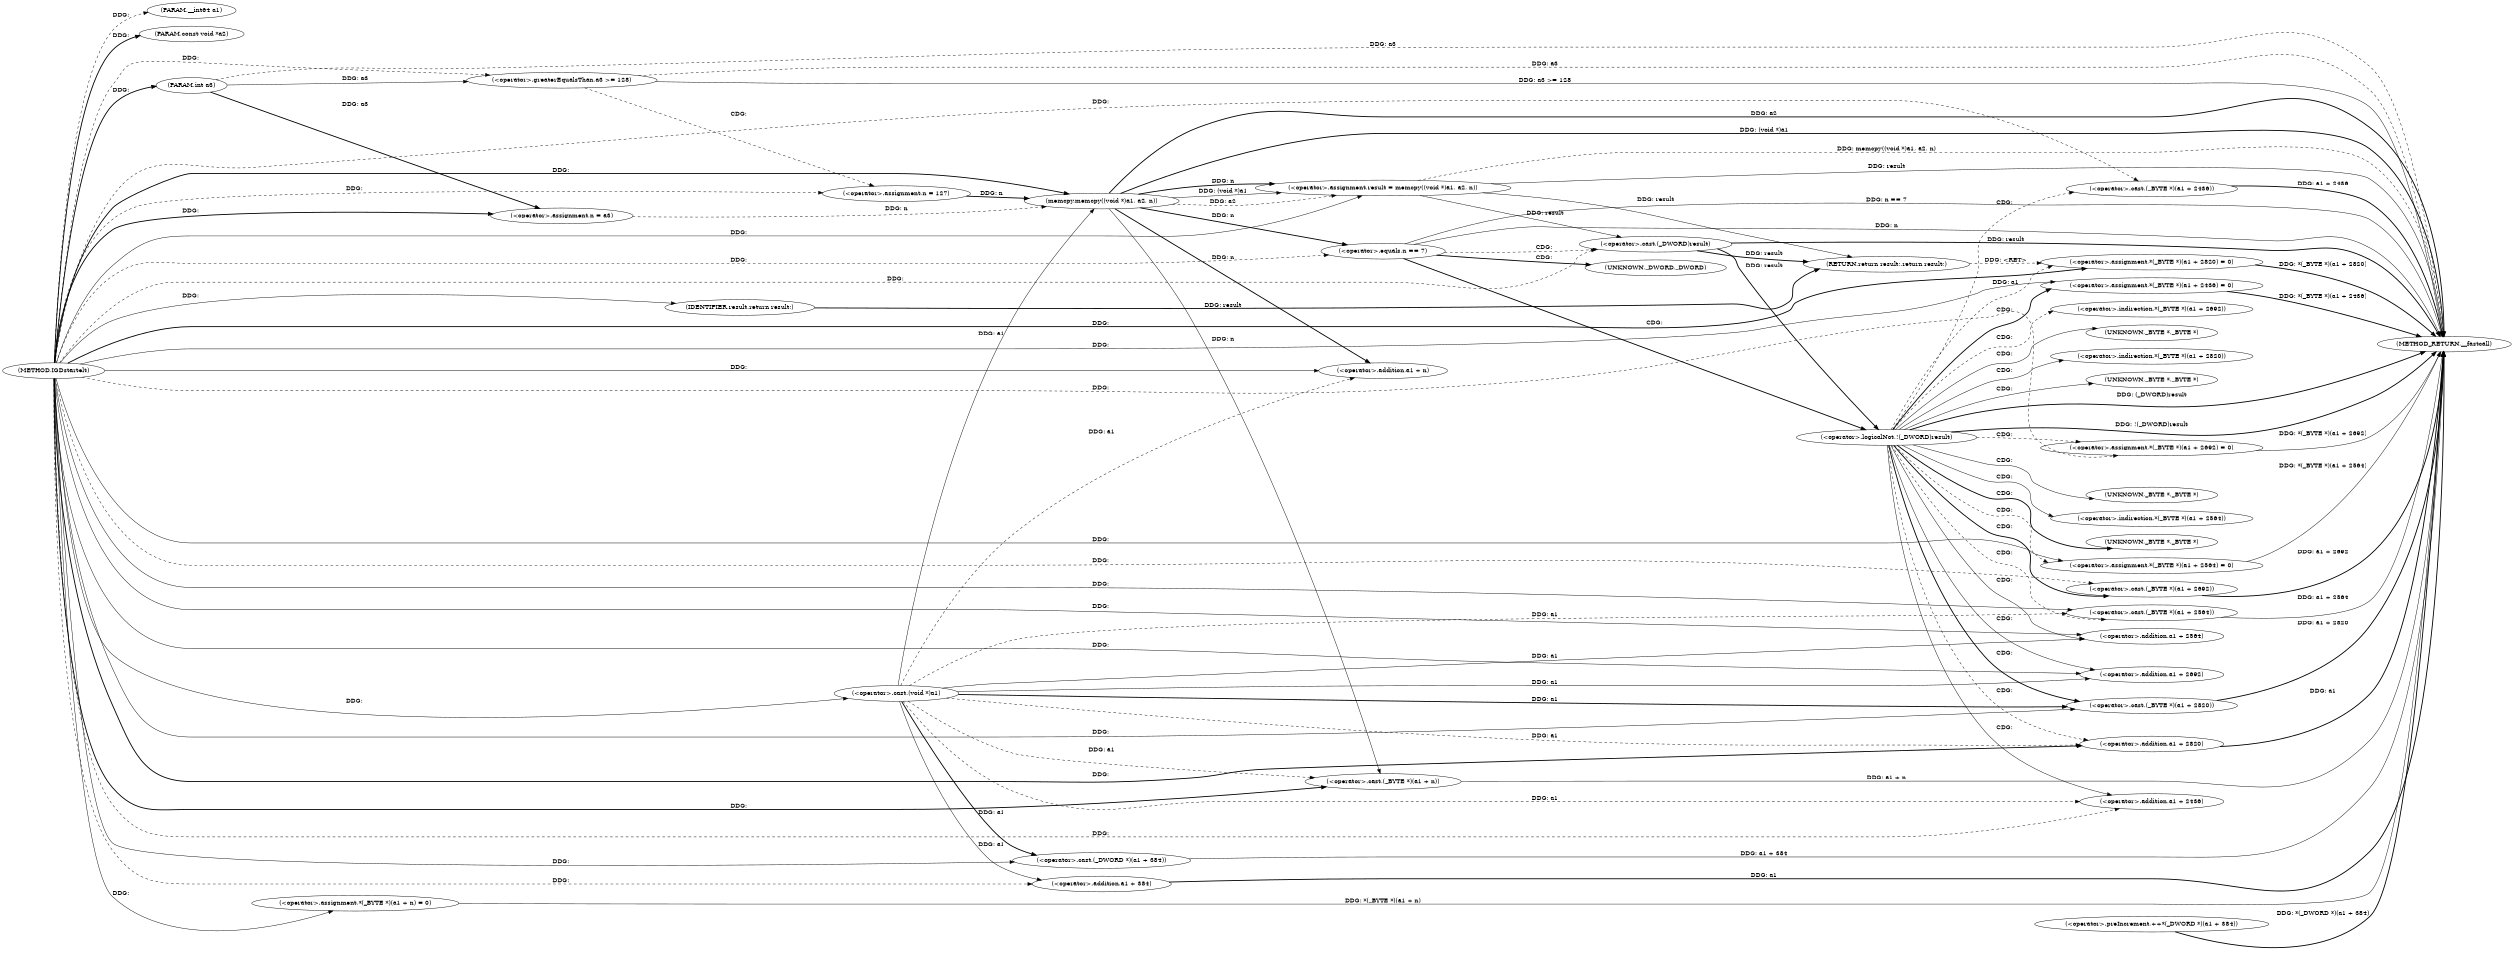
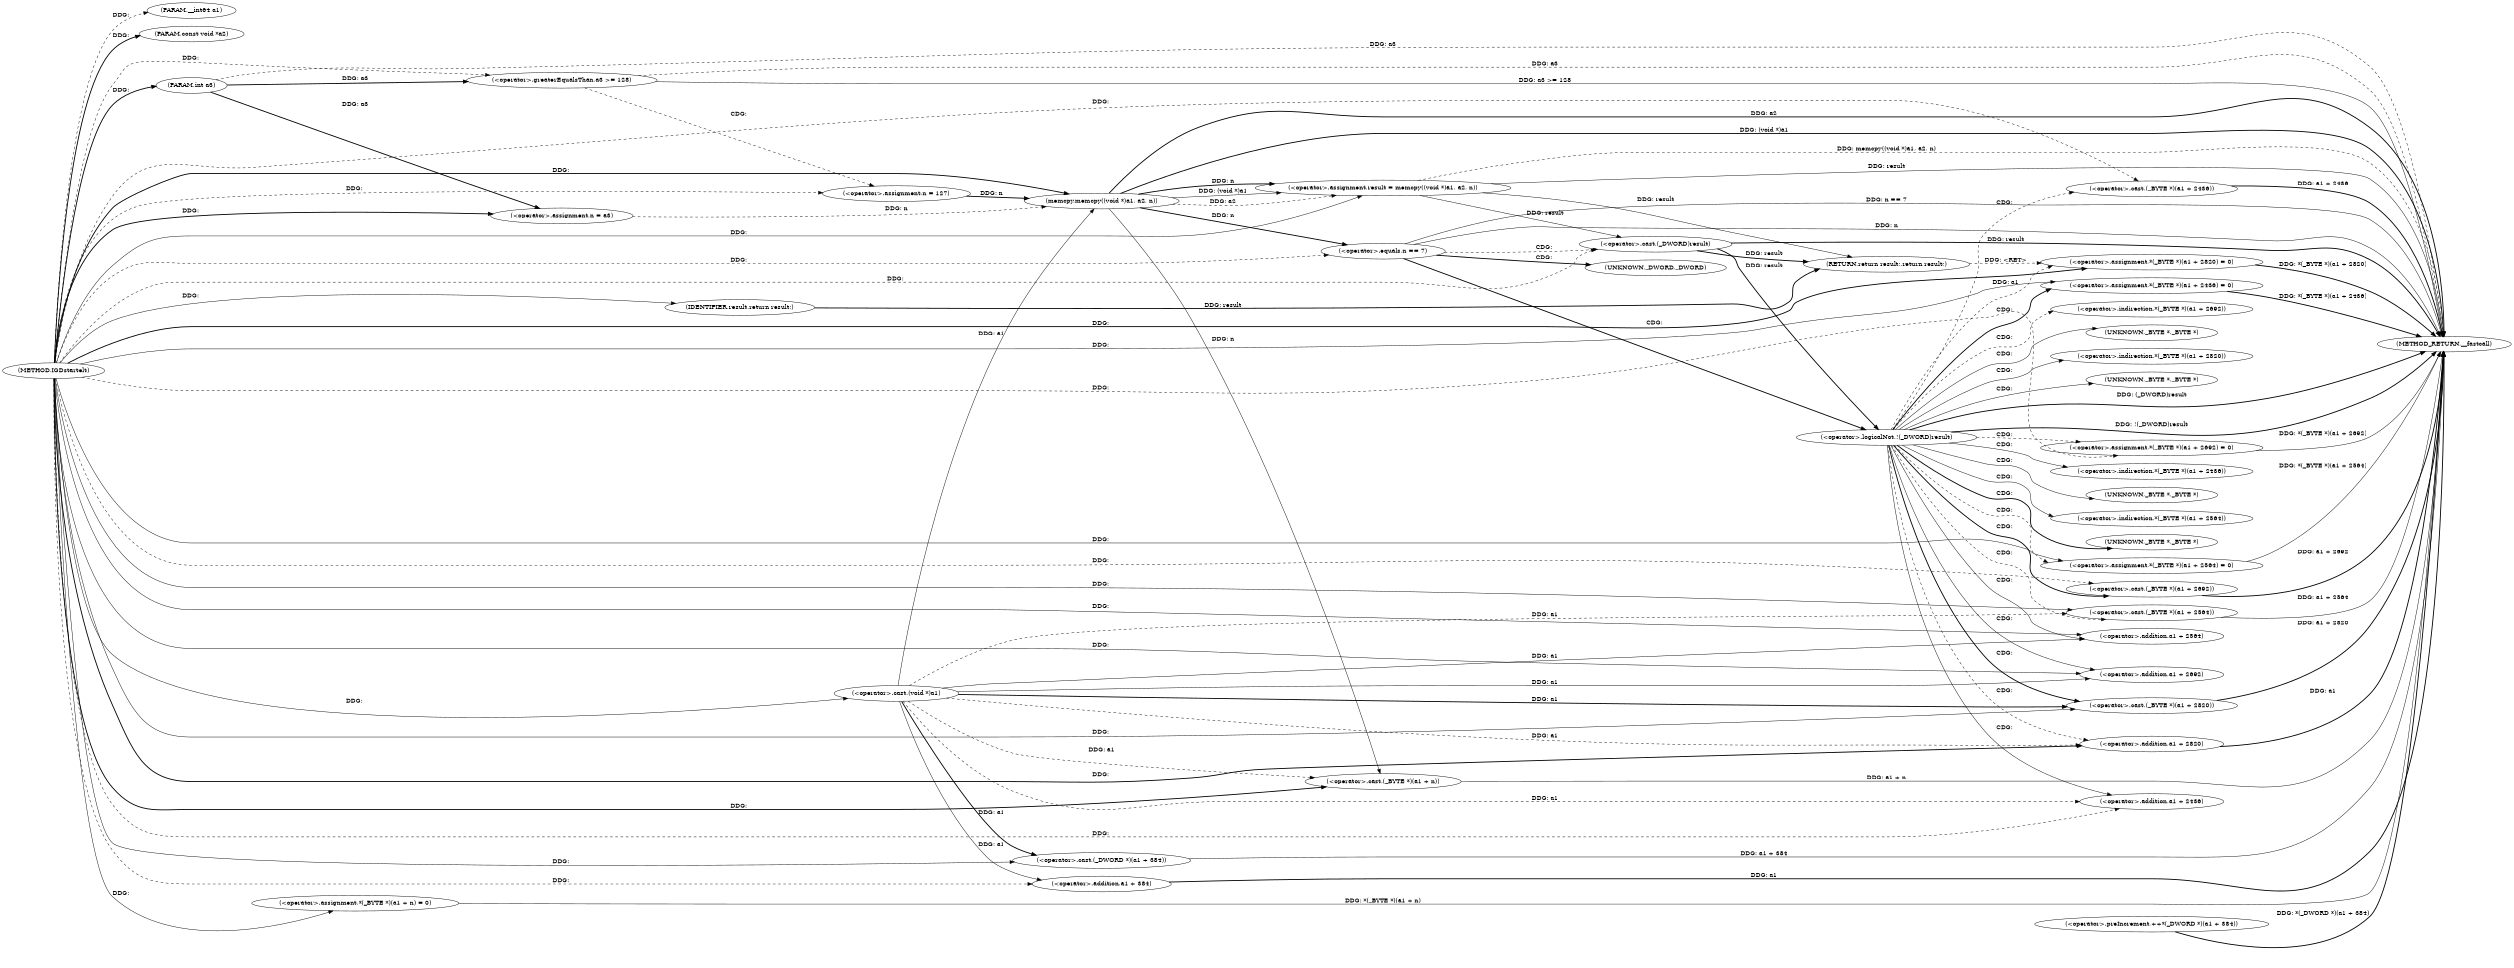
edge "(PARAM,int a3)" -> "(<operator>.greaterEqualsThan,a3 >= 128)": style solid -> bold
node "(<operator>.addition,a1 + n)": removed
node "(<operator>.indirection,*(_BYTE *)(a1 + 2436))": added
